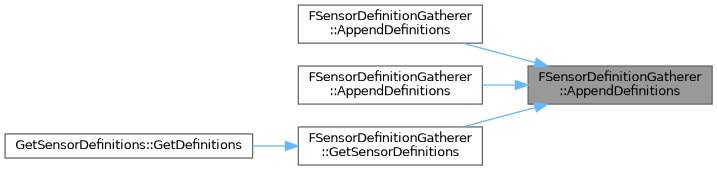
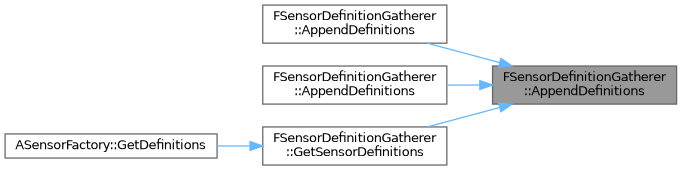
node "GetSensorDefinitions::GetDefinitions": label "GetSensorDefinitions::GetDefinitions" -> "ASensorFactory::GetDefinitions"
